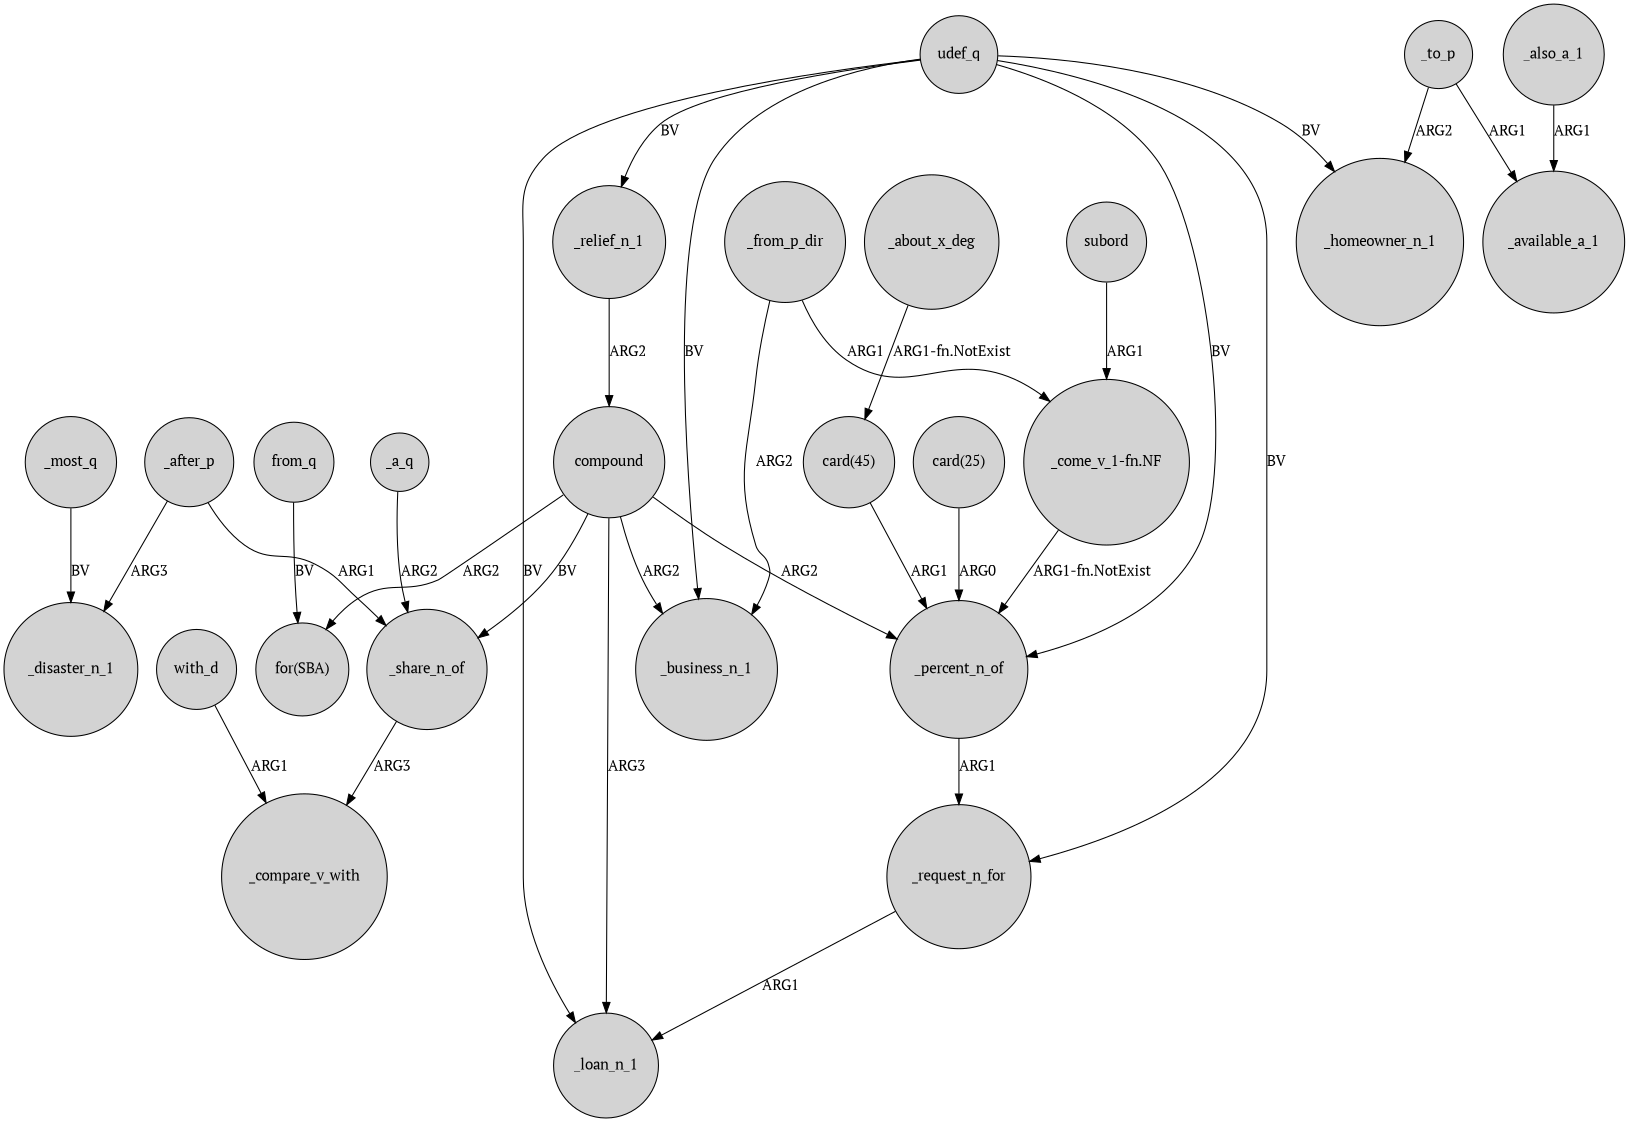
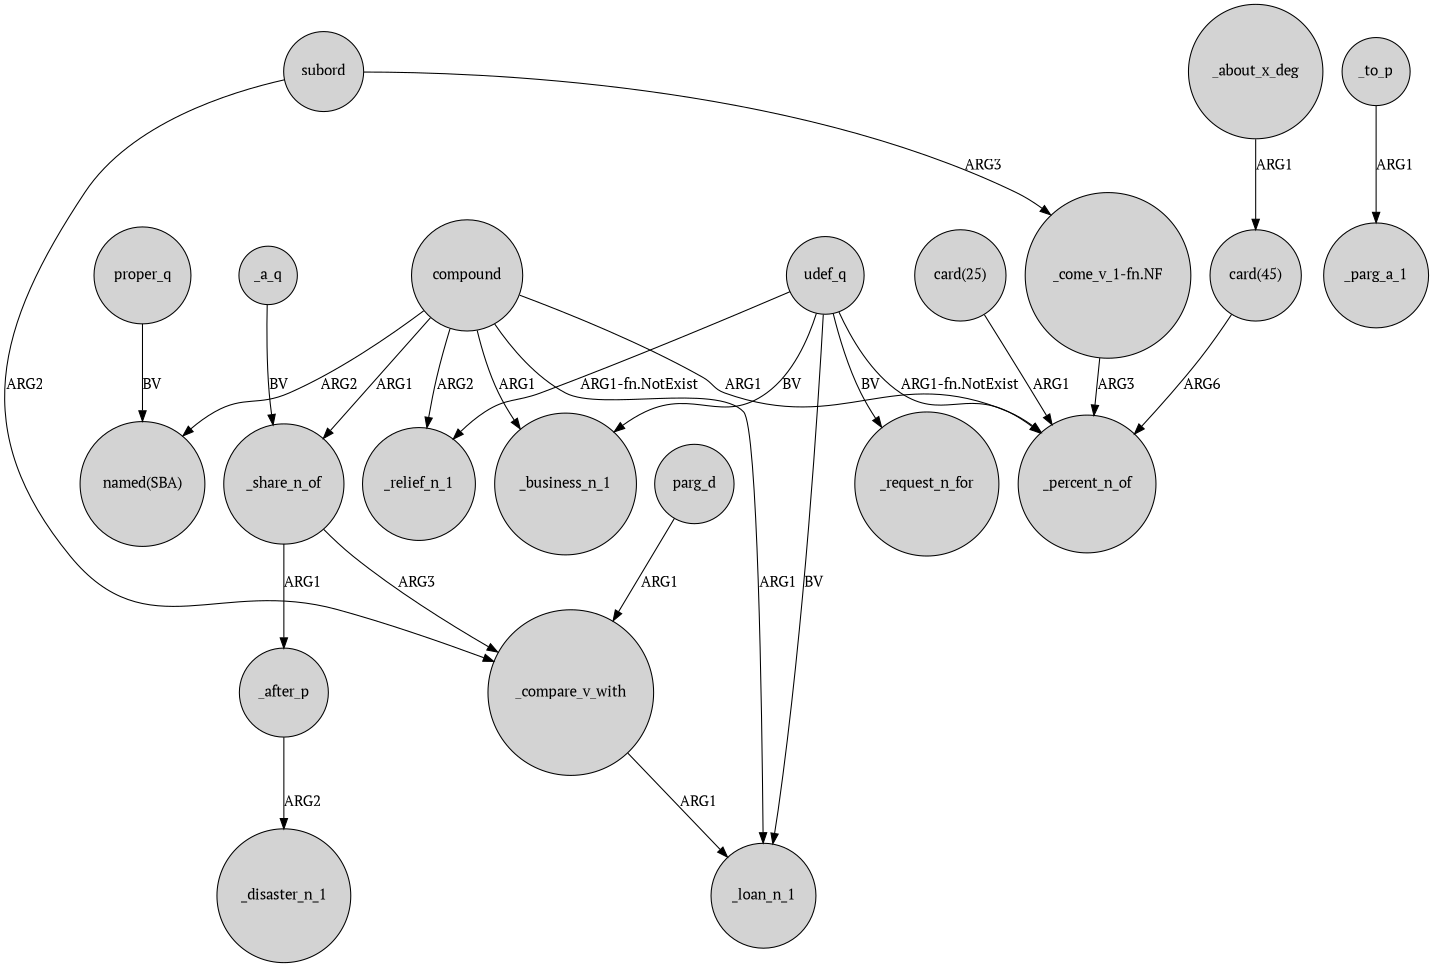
node "_also_a_1": removed
edge "udef_q" -> "_relief_n_1": label "BV" -> "ARG1-fn.NotExist"
node "_from_p_dir": removed
node "_homeowner_n_1": removed
node "_available_a_1": label "_available_a_1" -> "_parg_a_1"
edge "_relief_n_1" -> "compound": reversed
edge "_about_x_deg" -> "card(45)": label "ARG1-fn.NotExist" -> "ARG1"
edge "subord" -> "_come_v_1-fn.NF": label "ARG1" -> "ARG3"
edge "udef_q" -> "_percent_n_of": label "BV" -> "ARG1-fn.NotExist"
node "_most_q": removed
node "from_q": label "from_q" -> "proper_q"
edge "subord" -> "_compare_v_with": added, label "ARG2"
edge "_after_p" -> "_share_n_of": reversed
edge "_after_p" -> "_disaster_n_1": label "ARG3" -> "ARG2"
edge "_a_q" -> "_share_n_of": label "ARG2" -> "BV"
edge "compound" -> "_share_n_of": label "BV" -> "ARG1"
edge "compound" -> "_business_n_1": label "ARG2" -> "ARG1"
edge "compound" -> "_percent_n_of": label "ARG2" -> "ARG1"
edge "card(45)" -> "_percent_n_of": label "ARG1" -> "ARG6"
edge "card(25)" -> "_percent_n_of": label "ARG0" -> "ARG1"
edge "_come_v_1-fn.NF" -> "_percent_n_of": label "ARG1-fn.NotExist" -> "ARG3"
node "with_d": label "with_d" -> "parg_d"
node "for(SBA)": label "for(SBA)" -> "named(SBA)"
edge "_percent_n_of" -> "_request_n_for": removed, label "ARG1"
edge "compound" -> "_loan_n_1": label "ARG3" -> "ARG1"
edge "_request_n_for" -> "_loan_n_1": now "_compare_v_with" -> "_loan_n_1"
